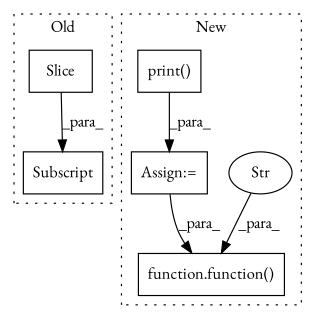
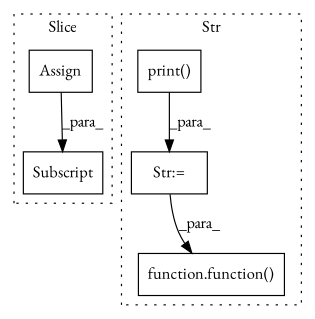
cluster "Old": label "Old" -> "Slice"
cluster "New": label "New" -> "Str"
node "Slice": label "Slice" -> "Assign"
node "Assign:=": label "Assign:=" -> "Str:="
node "Str": removed
